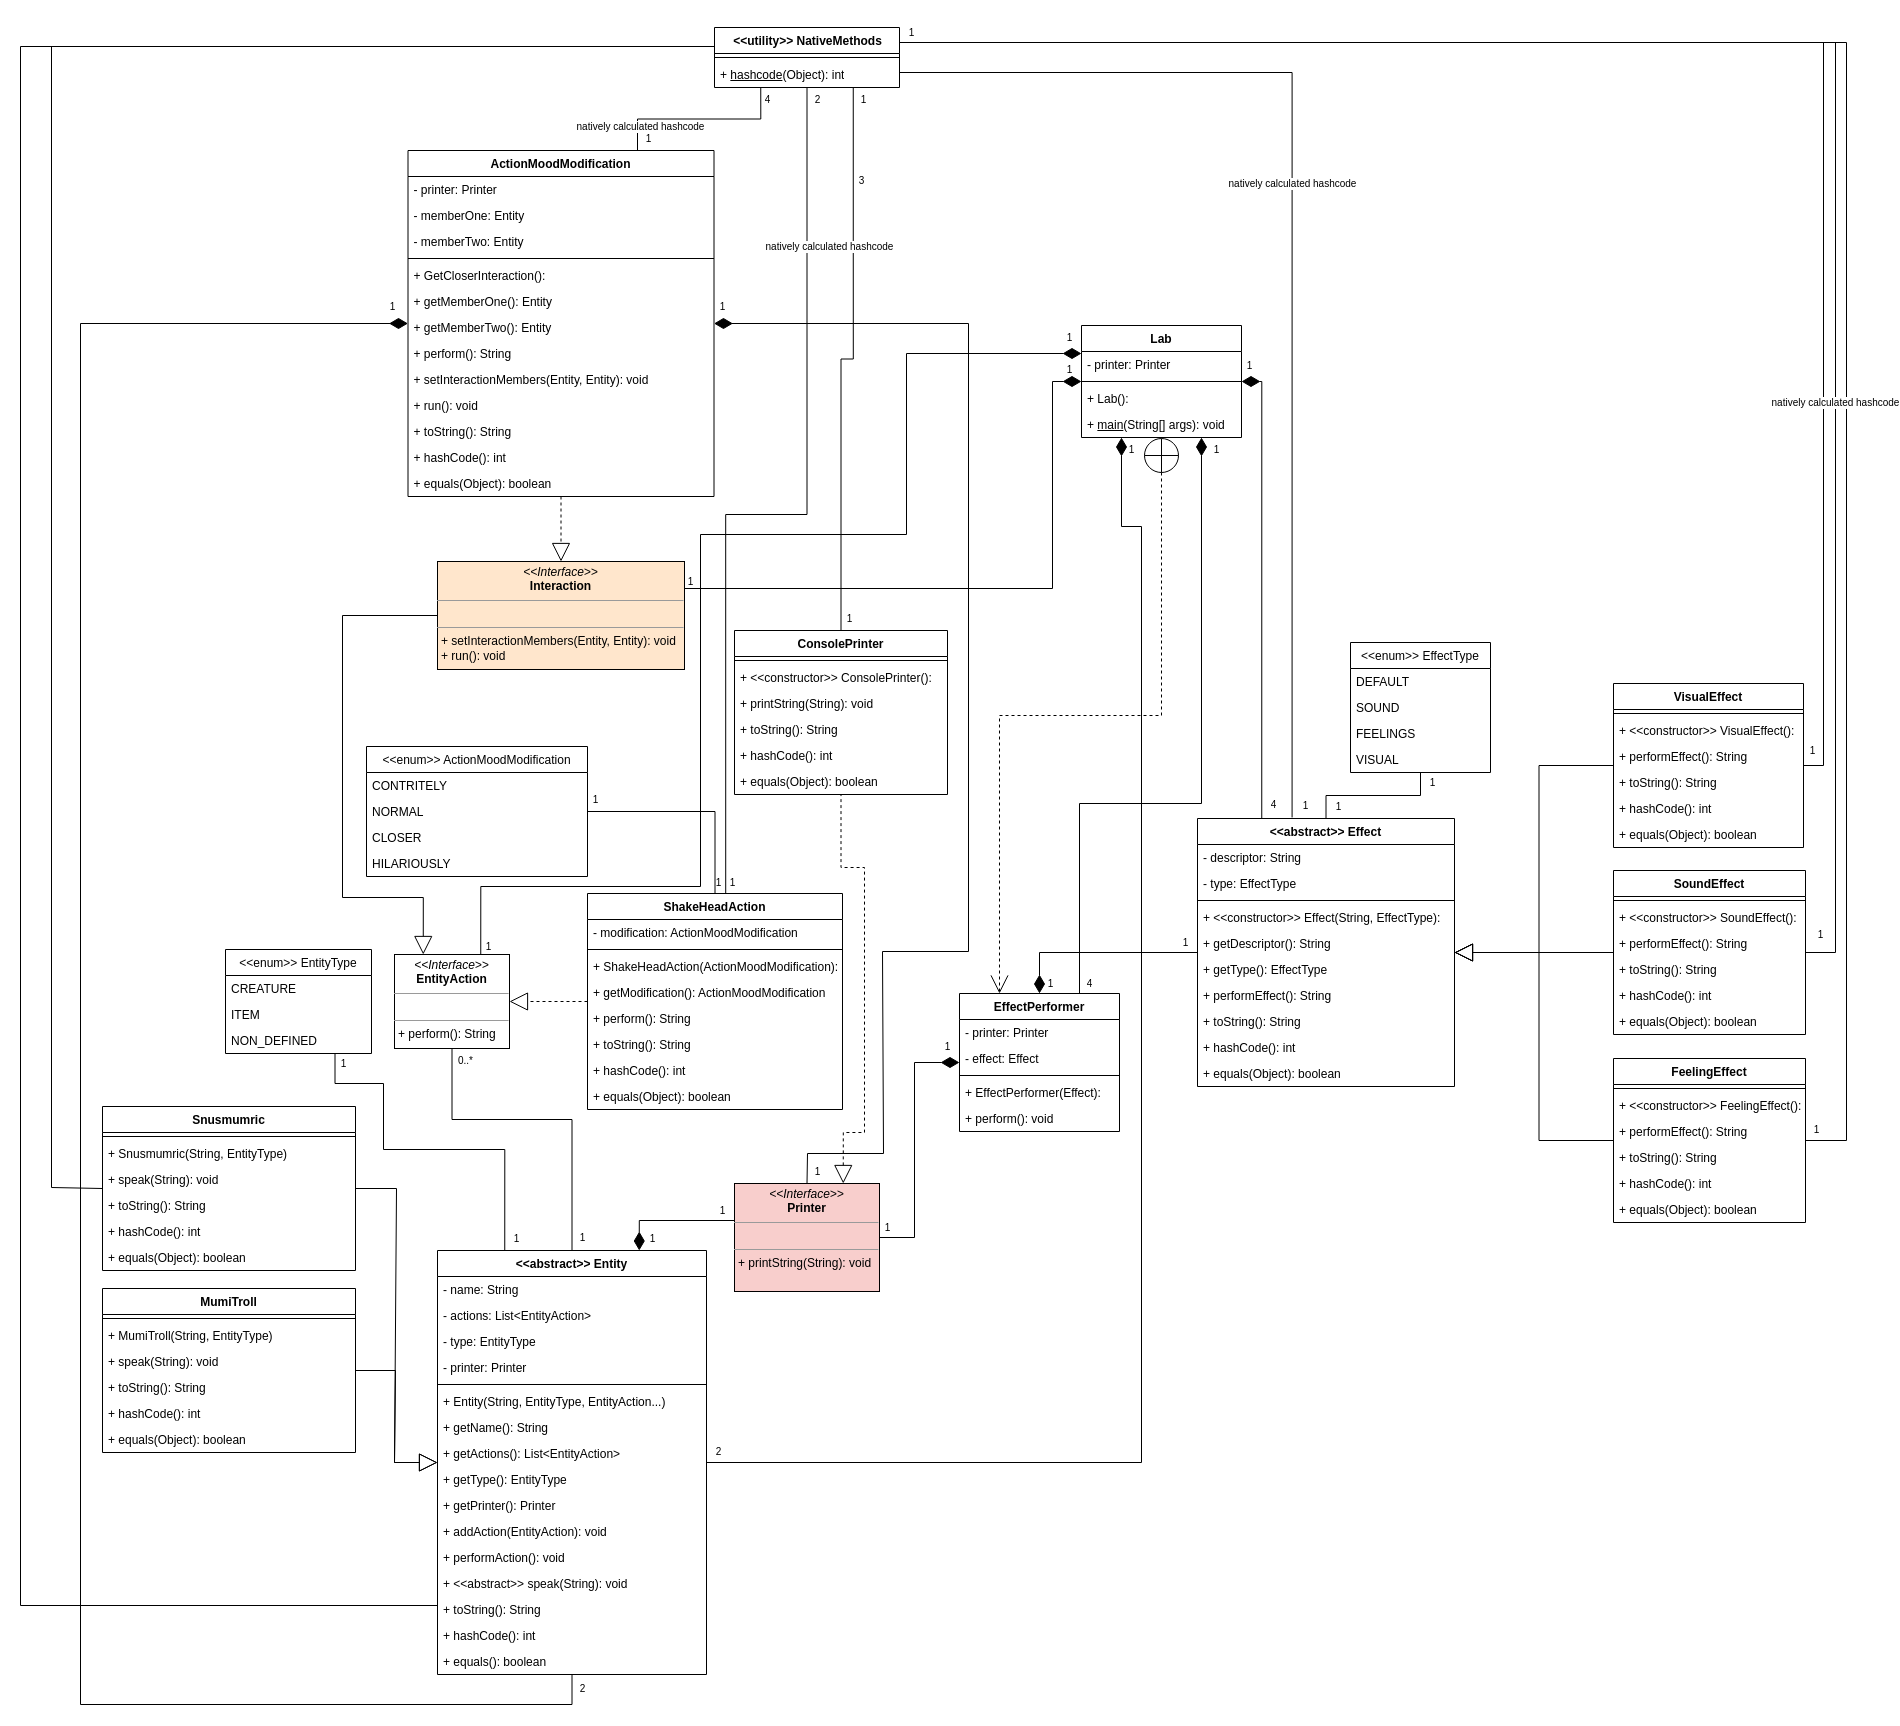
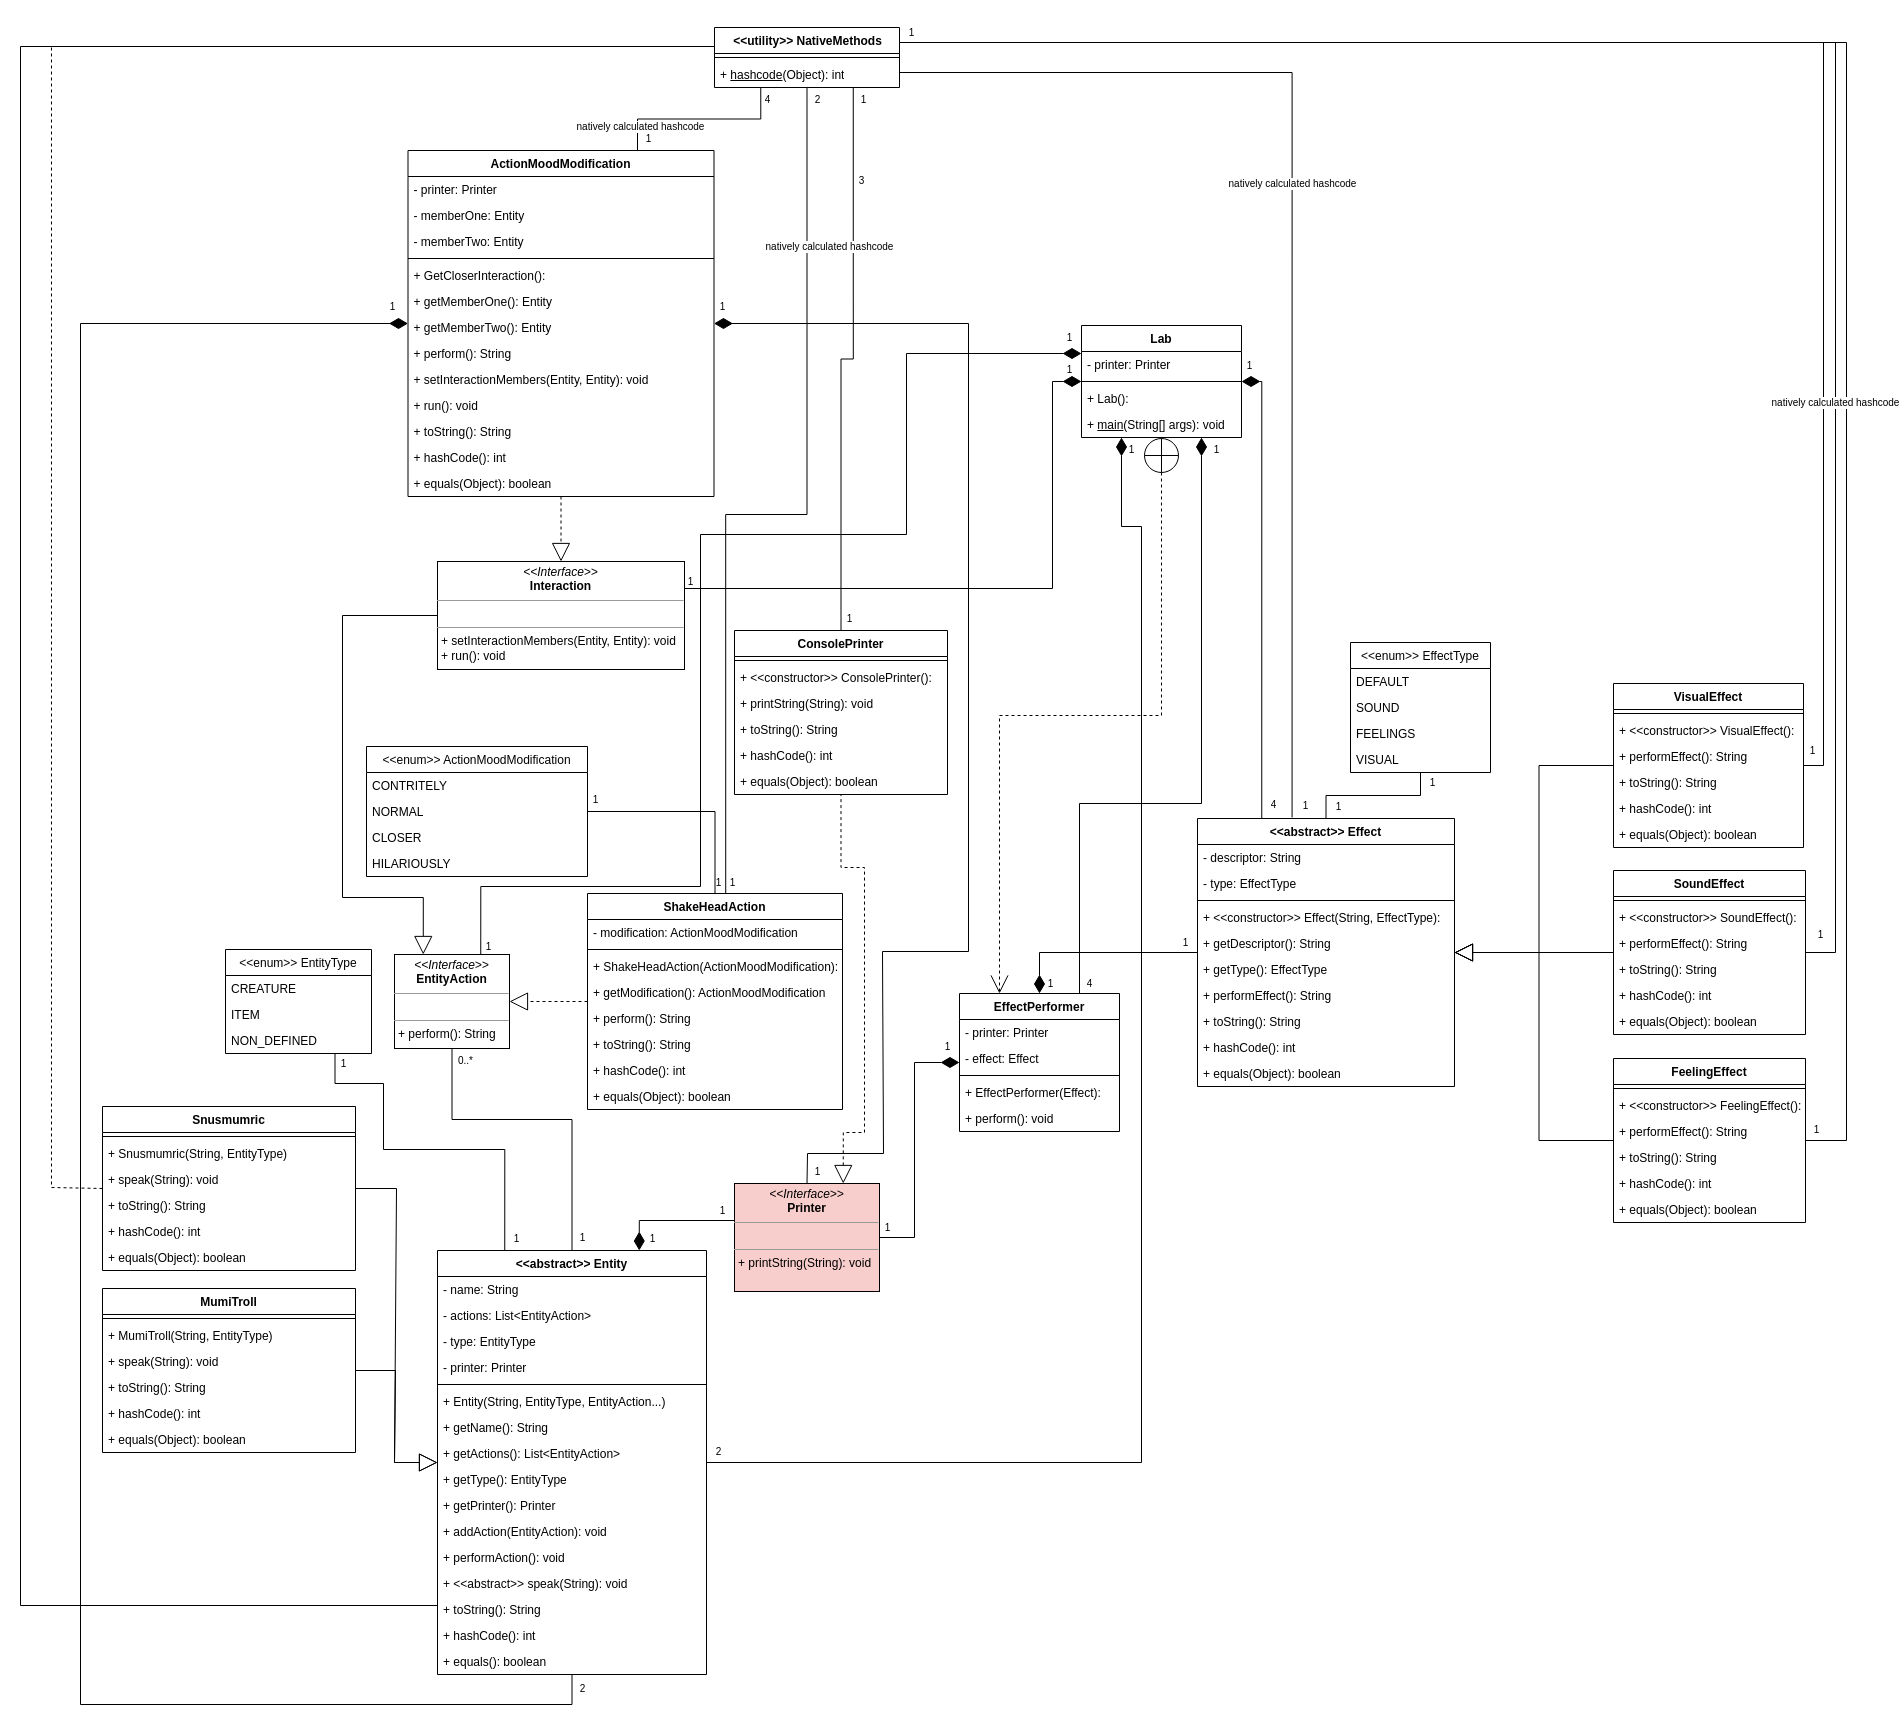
node "<<Interface>> Interaction + setInteractionMembers(Entity, Entity): void + run(): void": fillcolor #ffe6cc -> #ffffff
edge "<<utility>> NativeMethods" -- "Snusmumric": style solid -> dashed
